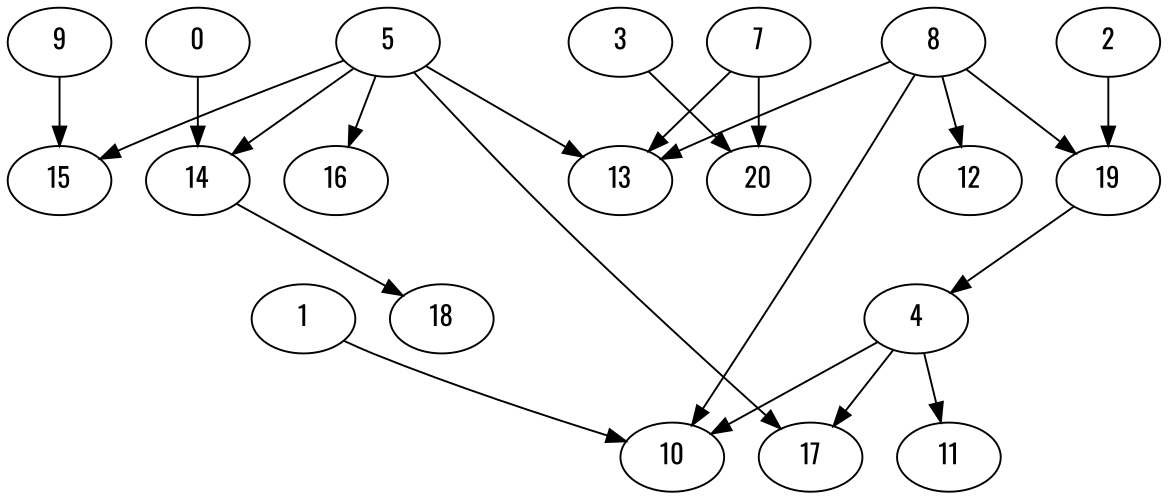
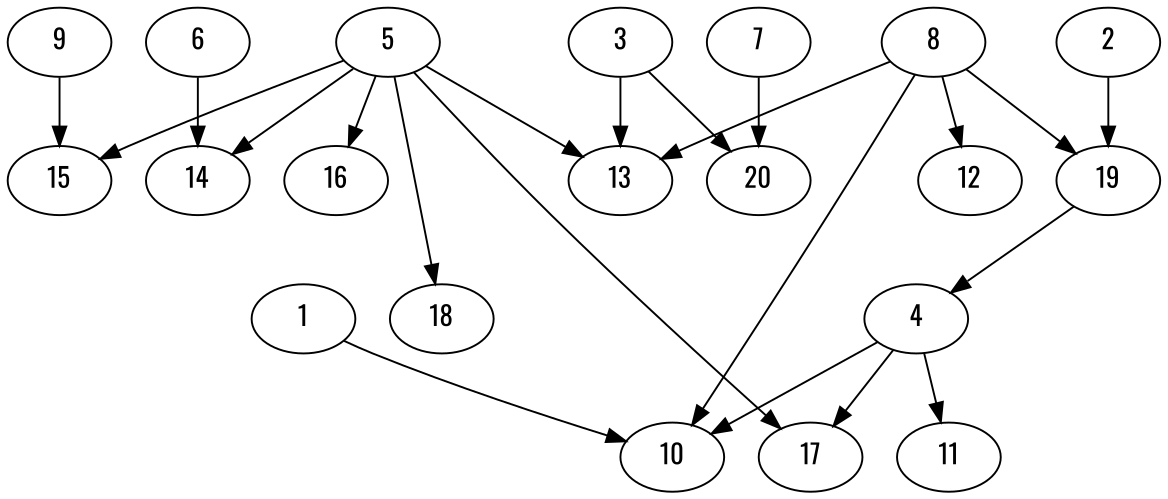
node "0": label "0" -> "6"
edge "7" -> "13": now "3" -> "13"
edge "14" -> "18": now "5" -> "18"
